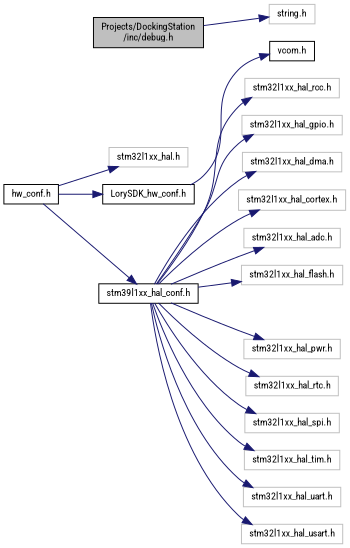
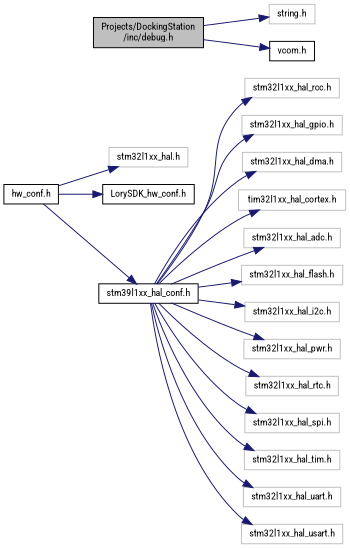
edge "LorySDK_hw_conf.h" -> "vcom.h": now "Projects/DockingStation /inc/debug.h" -> "vcom.h"
node "stm32l1xx_hal_cortex.h": label "stm32l1xx_hal_cortex.h" -> "tim32l1xx_hal_cortex.h"
node "stm32l1xx_hal_i2c.h": added
